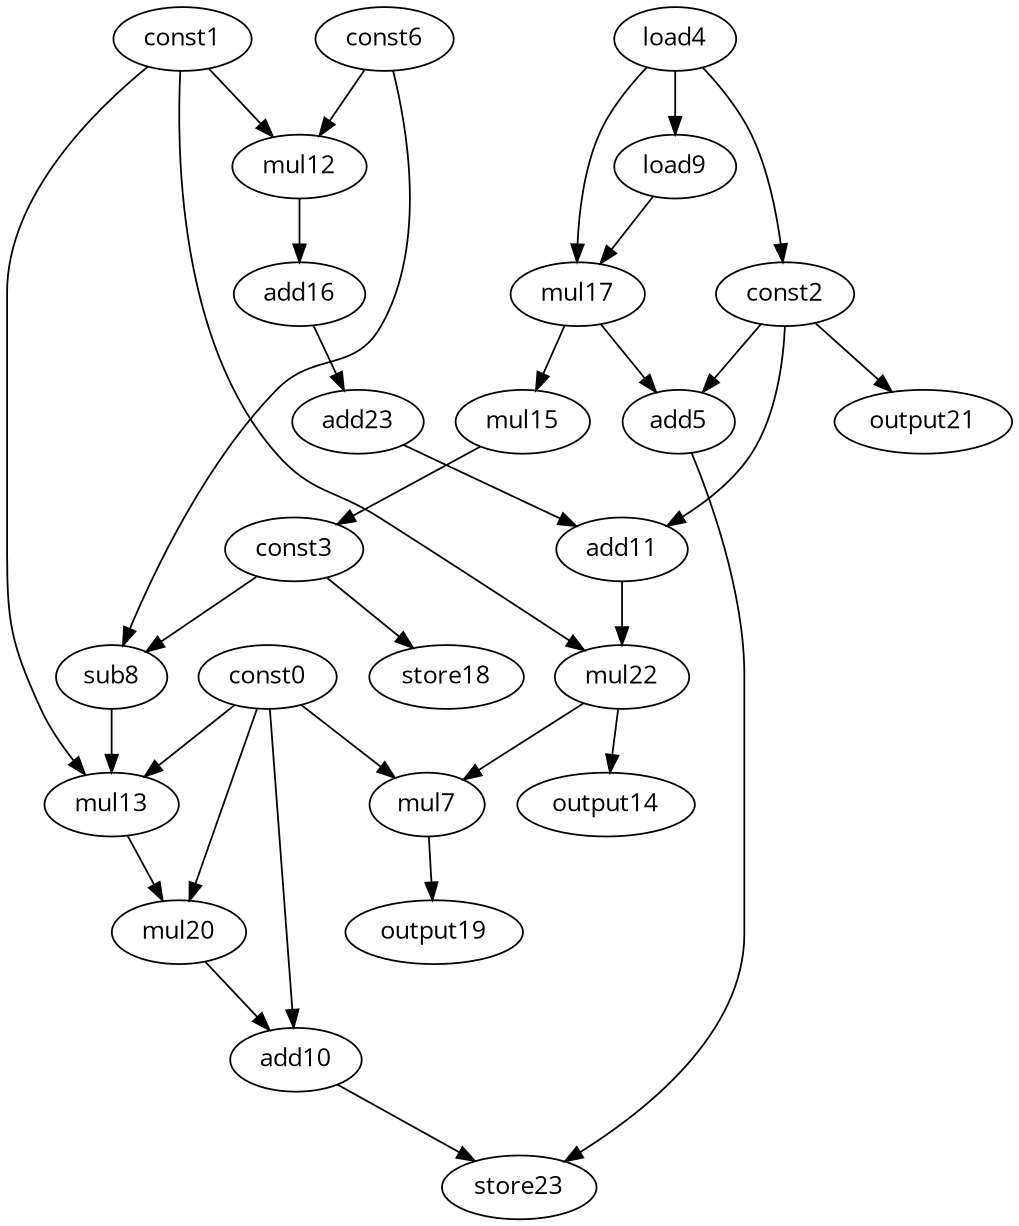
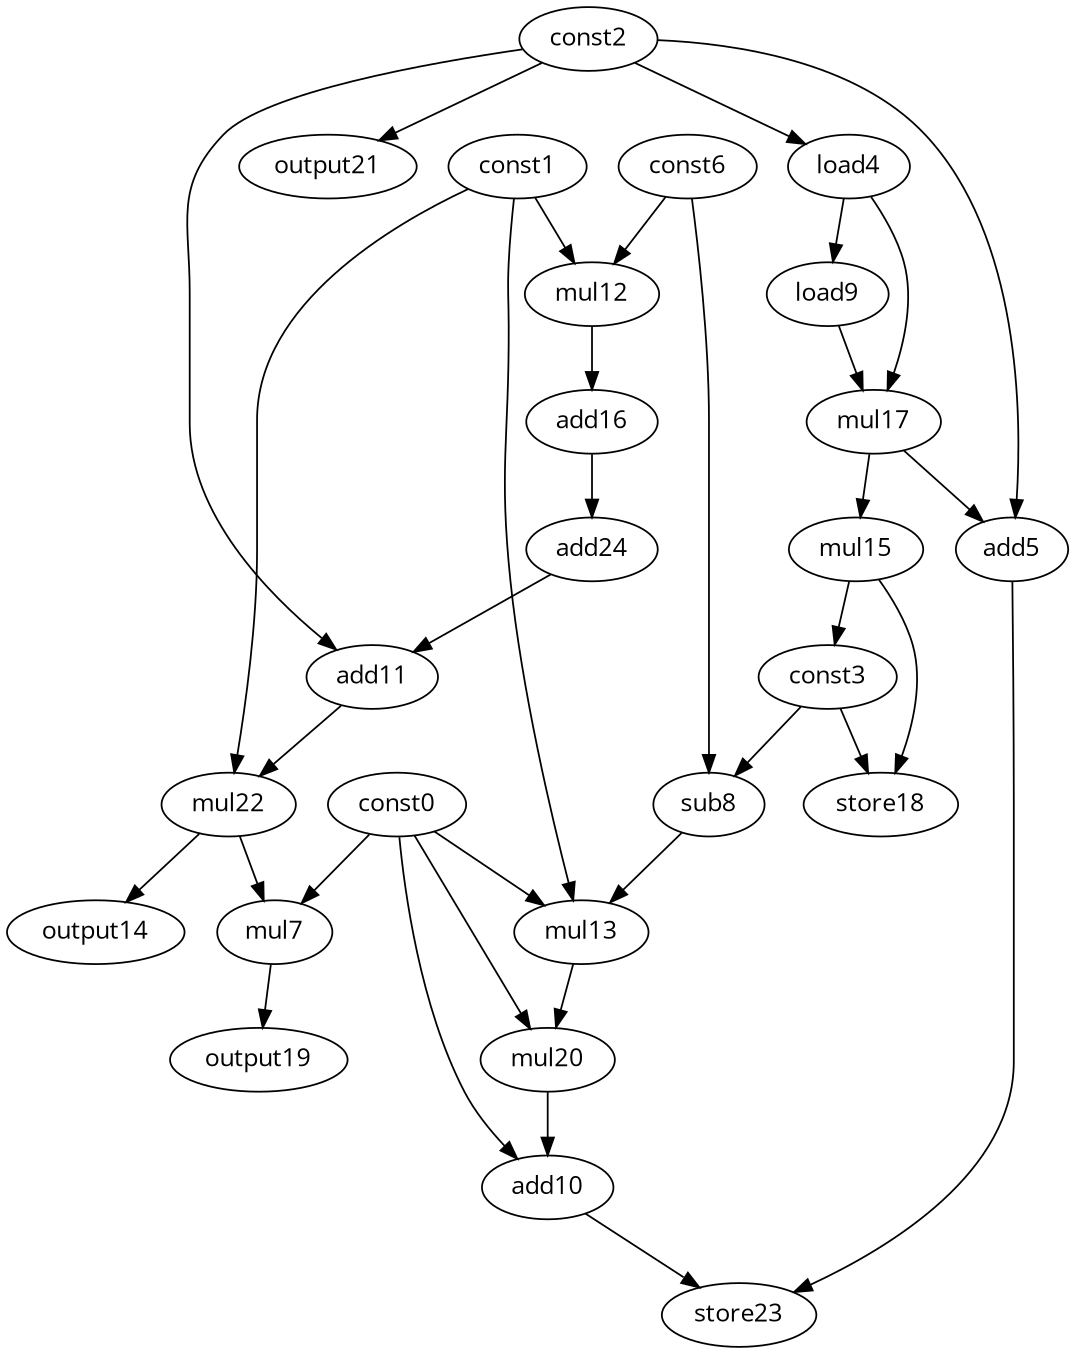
edge "load4" -> "const2": reversed
node "add23": label "add23" -> "add24"
edge "mul15" -> "store18": added
